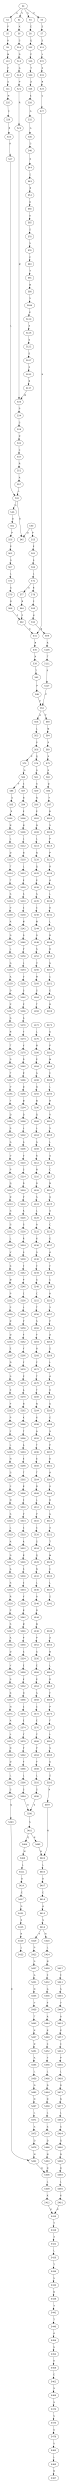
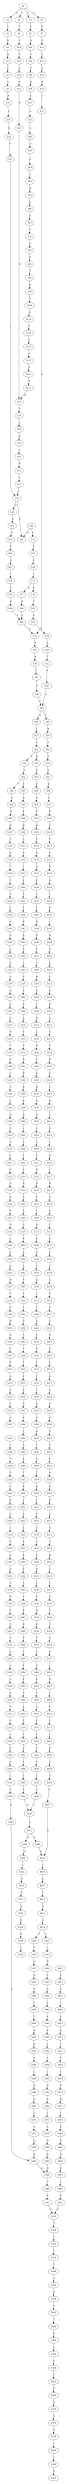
edge "S168" -> "S172": added, label "N"
edge "S169" -> "S173": added, label "S"
edge "S287" -> "S291": removed, label "F"
node "S345": added
